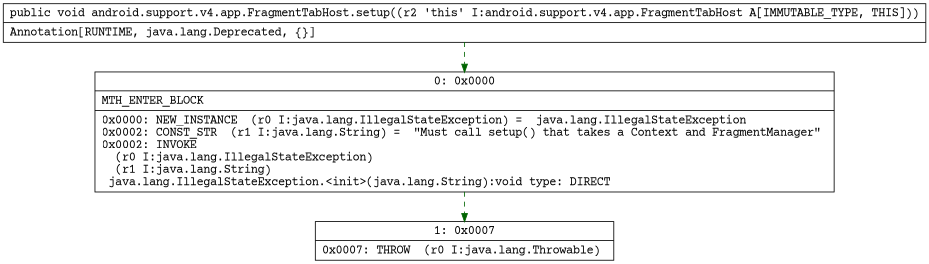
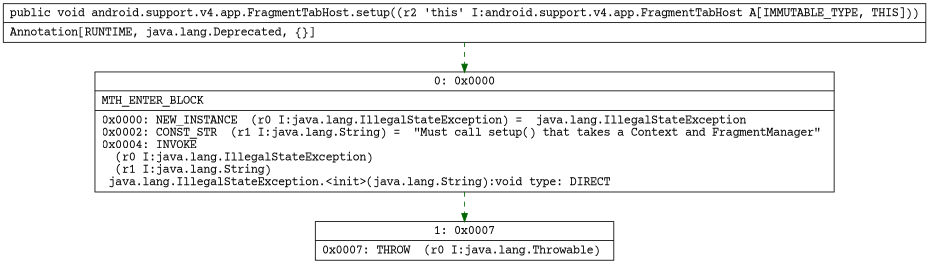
node "0: 0x0000": text "0x0002: INVOKE" -> "0x0004: INVOKE"
